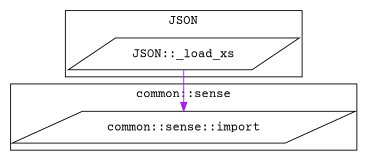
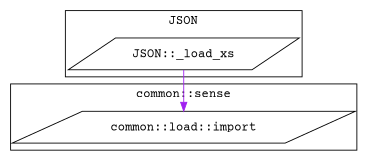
node "common::sense::import": label "common::sense::import" -> "common::load::import"
